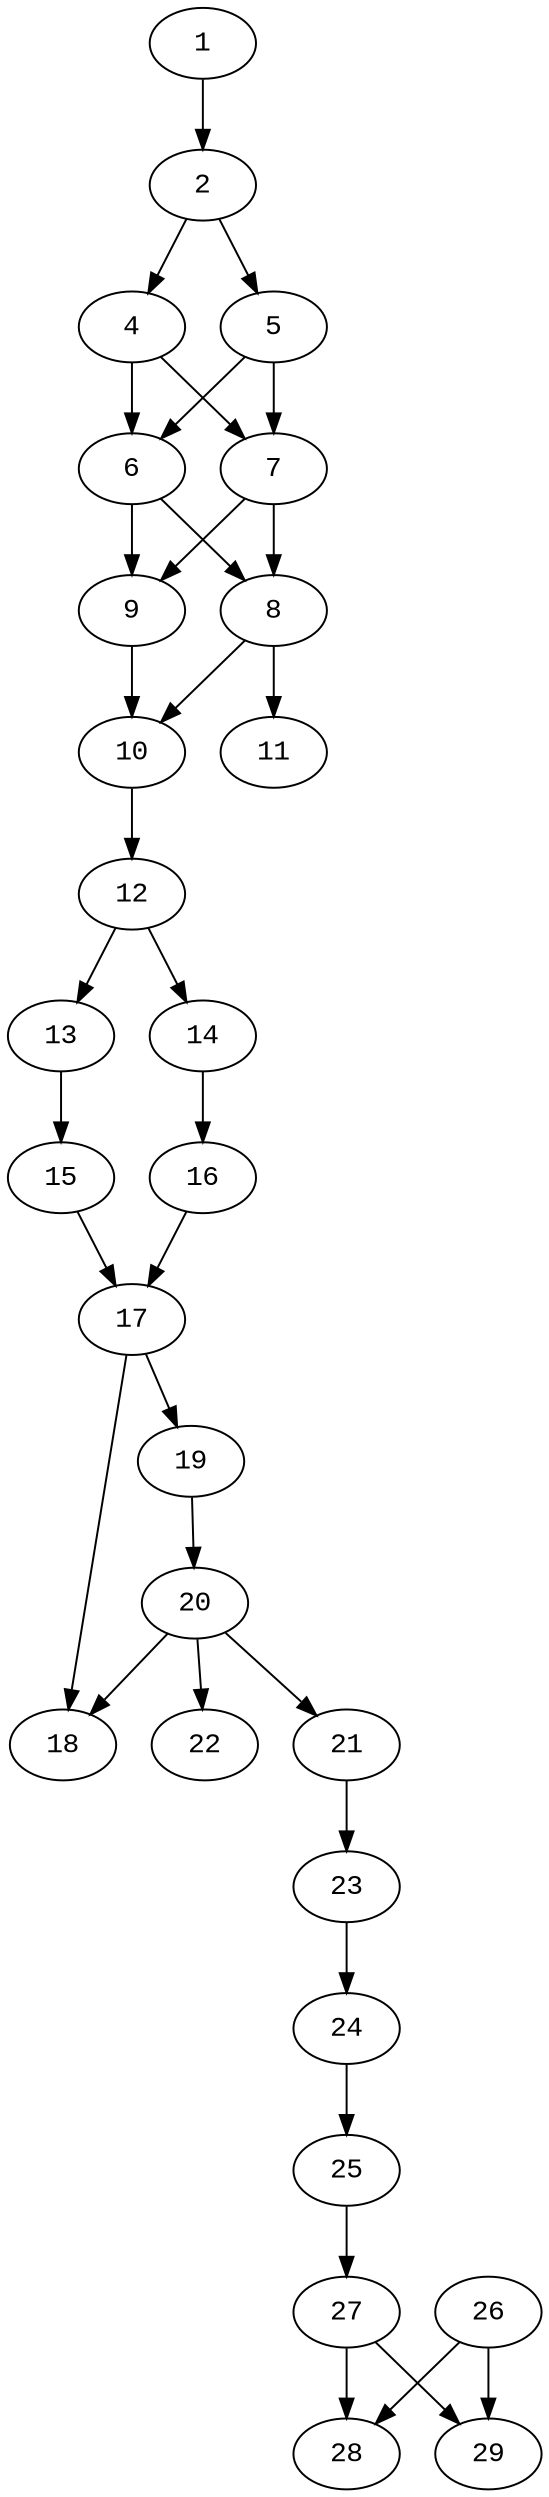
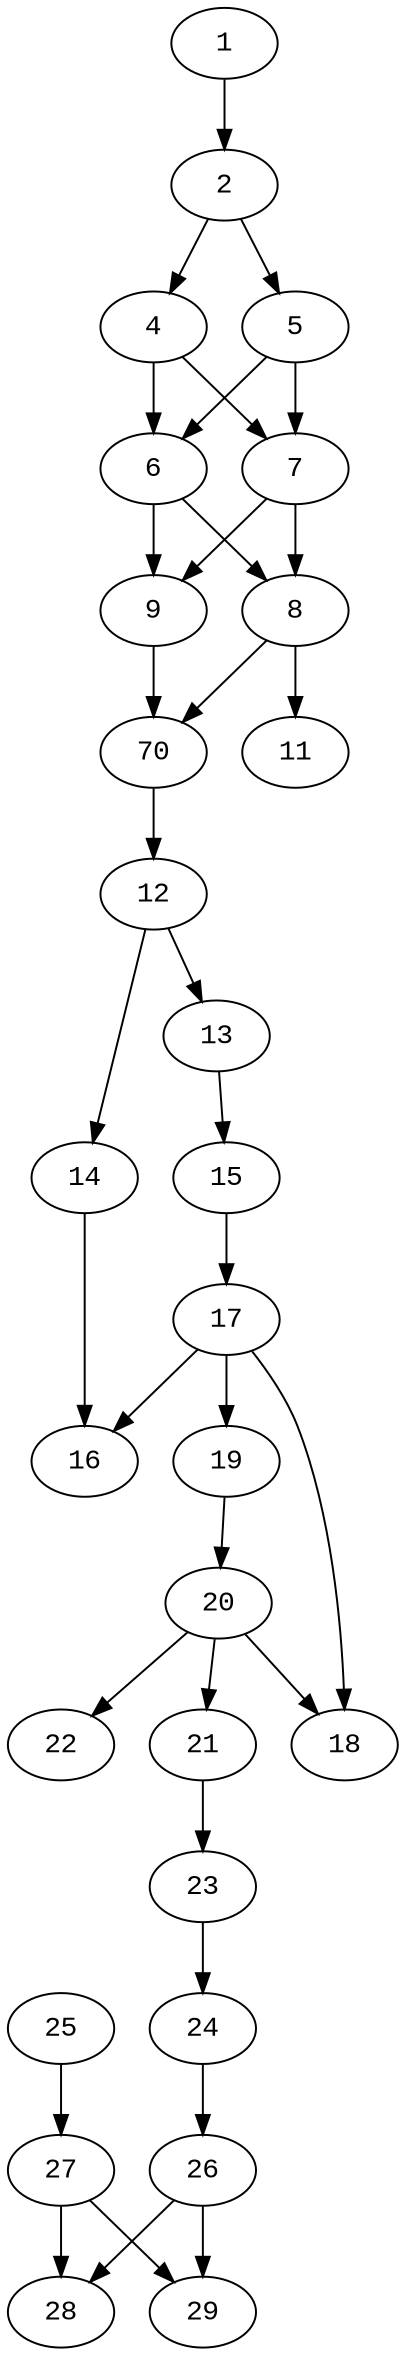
node "10": label "10" -> "70"
edge "16" -> "17": reversed
edge "24" -> "25": now "24" -> "26"
